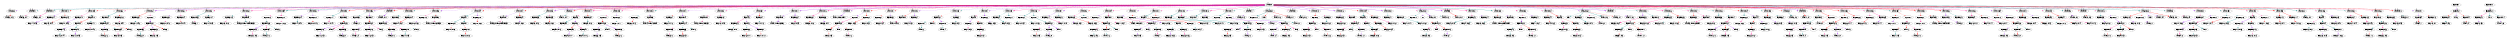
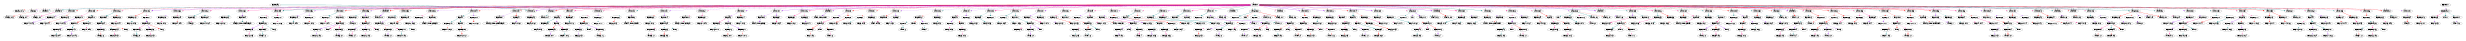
edge "StatMove46" -> "ExpTemp96": reversed
edge "StatCJump0" -> "ExpTemp28": now "StatCJump0" -> "ExpMem7"
node "Temp12: $fp": removed
